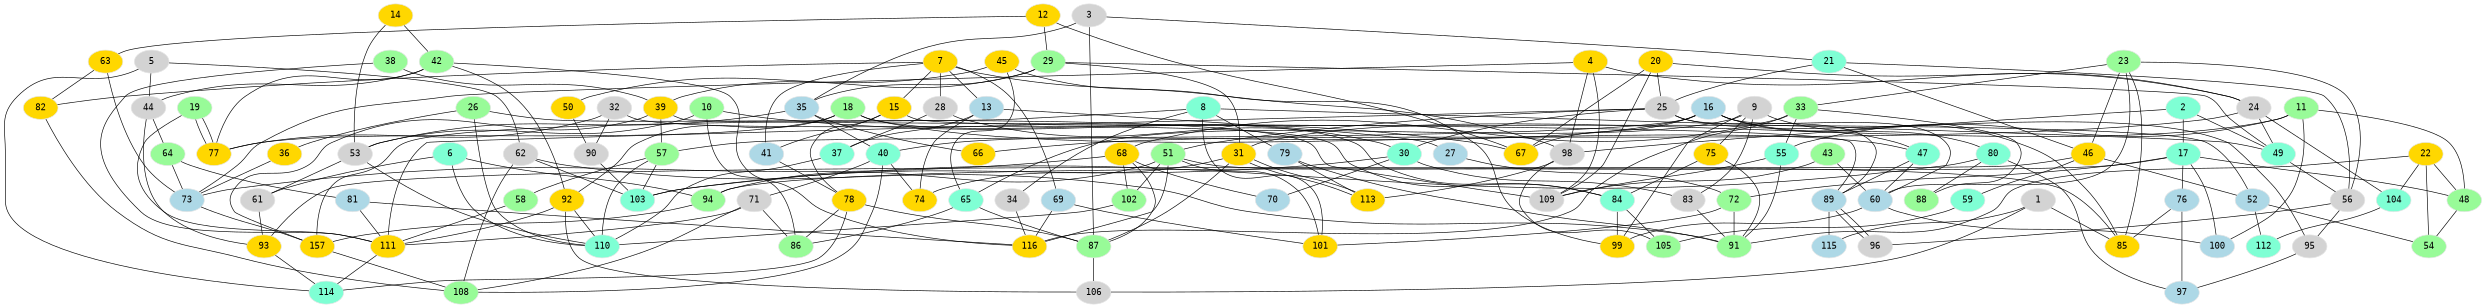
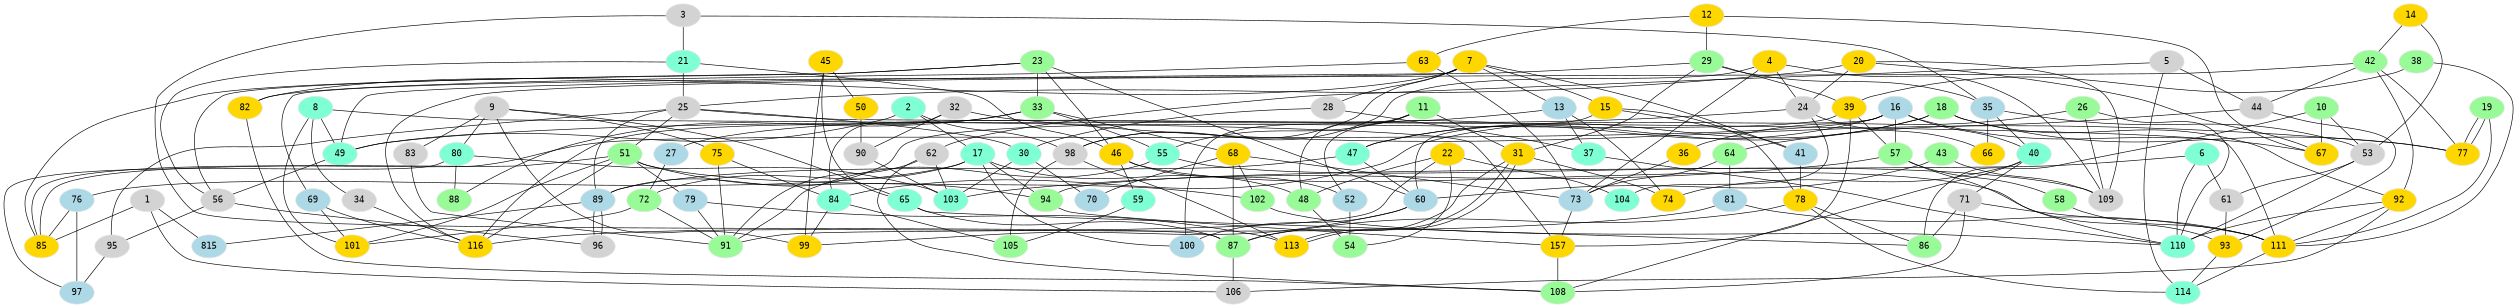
edge "8" -- "79": now "51" -- "79"
edge "30" -- "83": removed
node "115": label "115" -> "815"
node "112": removed
